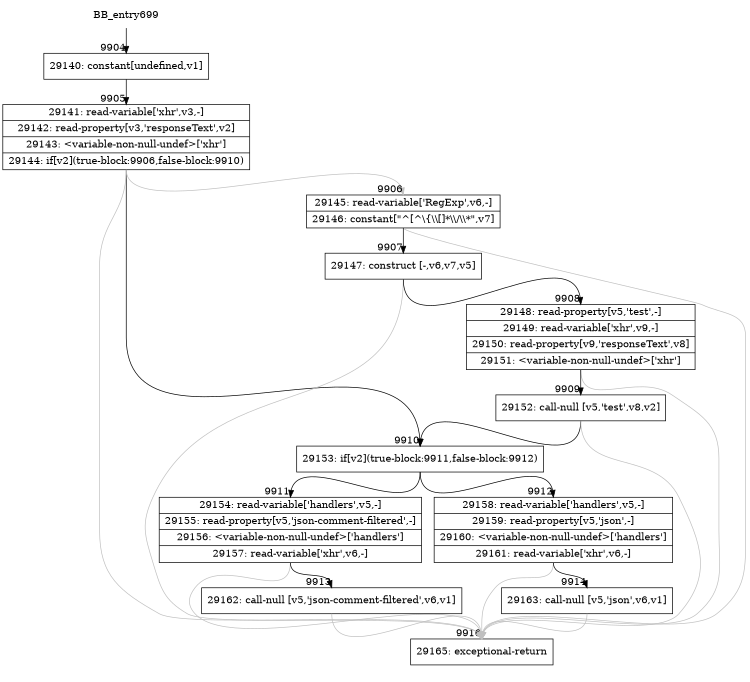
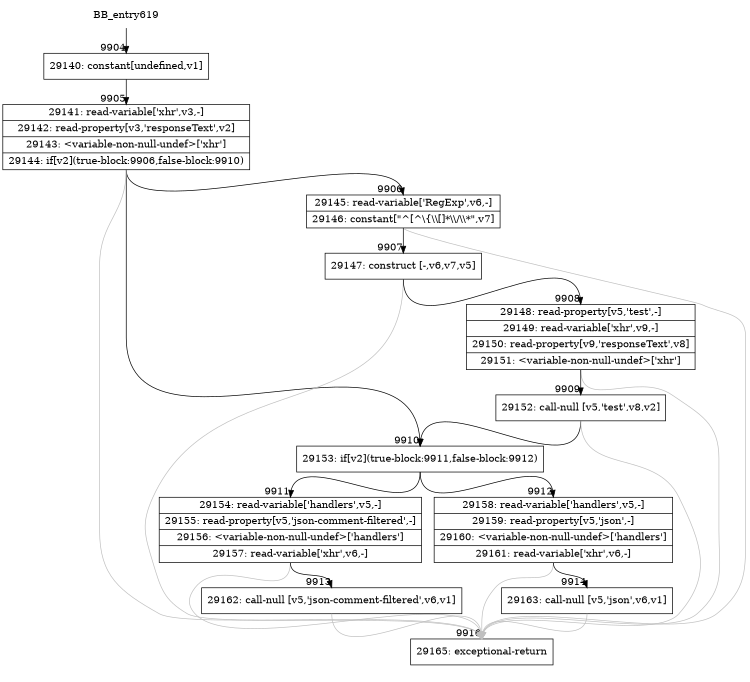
node "BB_entry699": label "BB_entry699" -> "BB_entry619"
edge "29141: read-variable['xhr',v3,-]" -> "29145: read-variable['RegExp',v6,-]": color gray -> black
